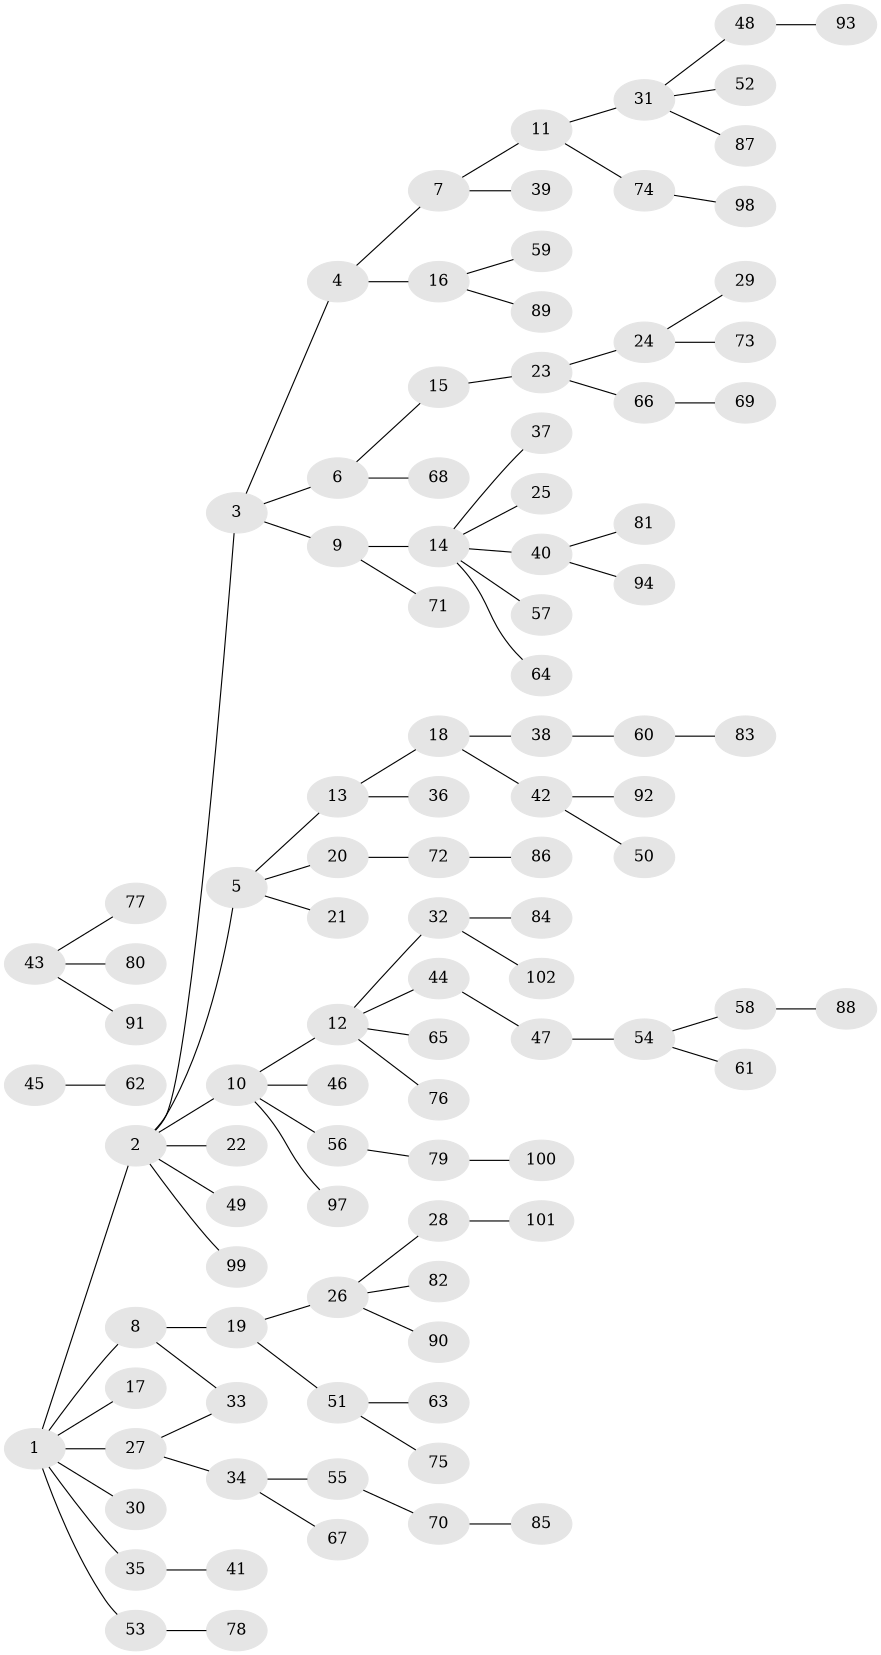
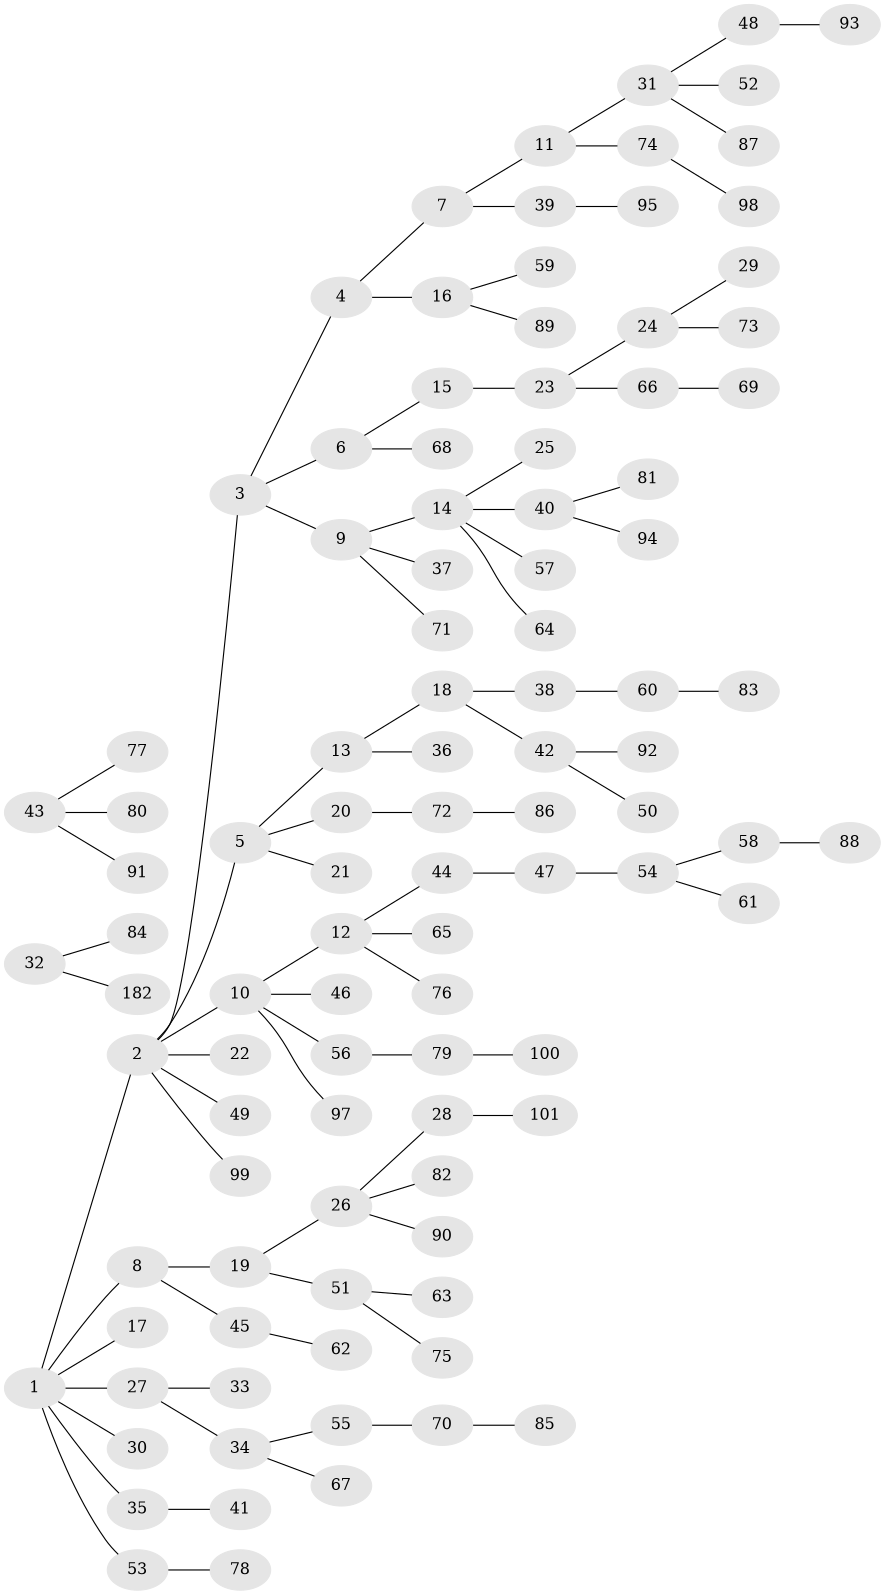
node "95": added
edge "37" -- "14": now "37" -- "9"
edge "32" -- "12": removed
node "102": label "102" -> "182"
edge "8" -- "33": now "8" -- "45"
